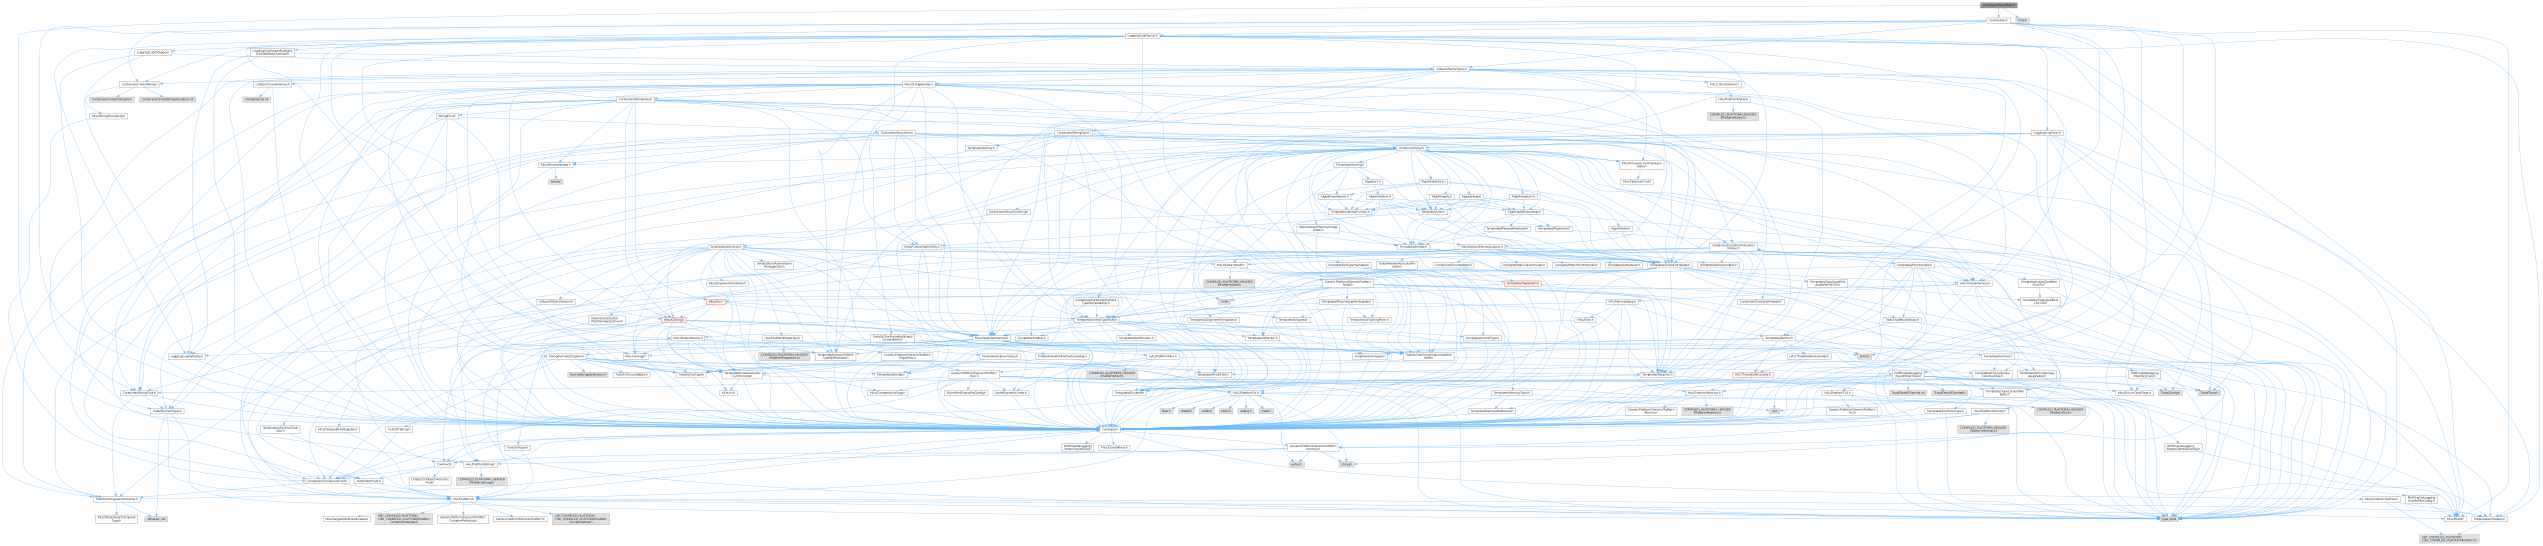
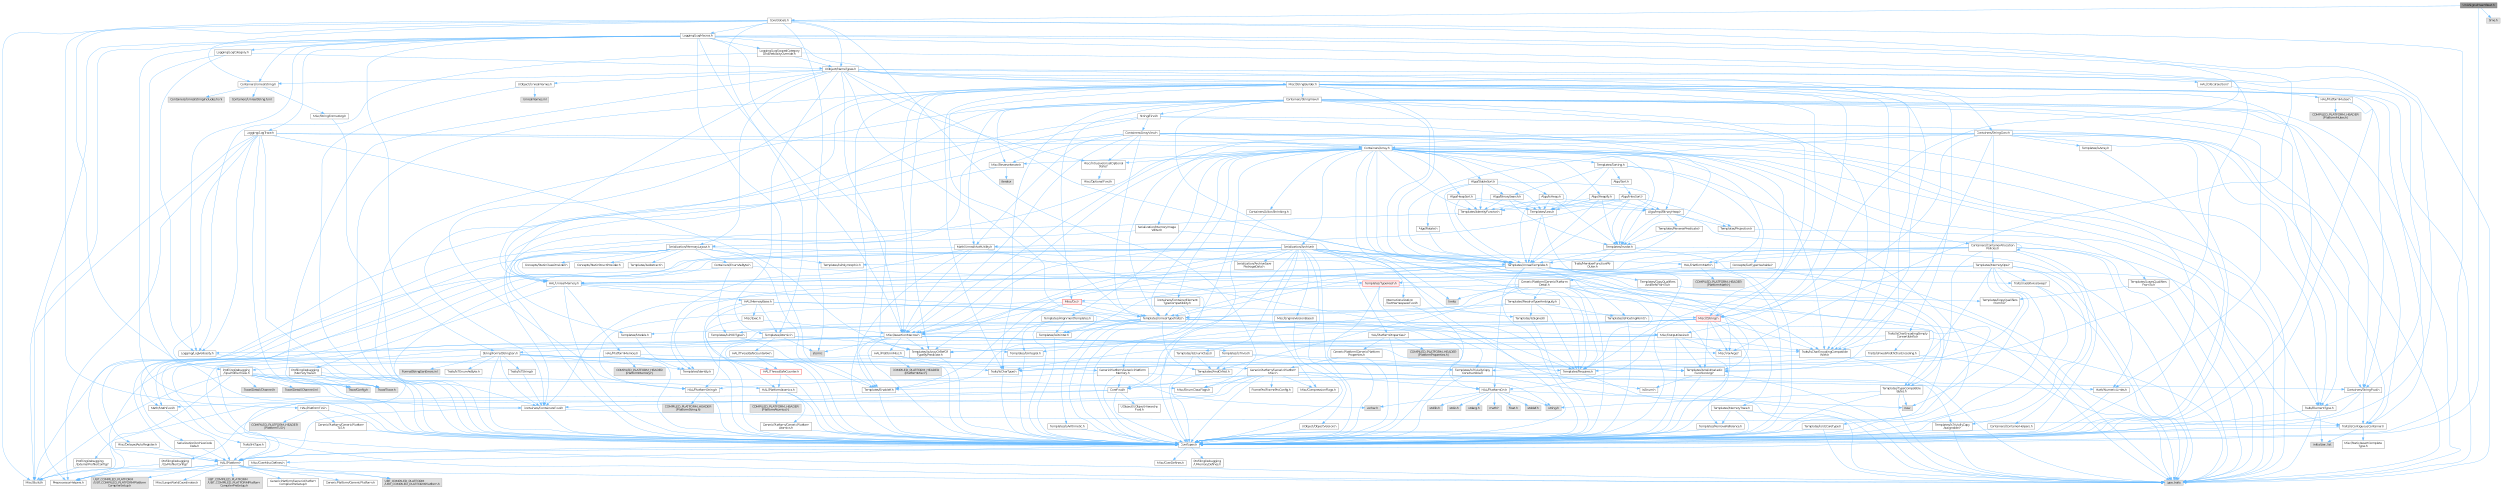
edge "Serialization/MemoryLayout.h" -> "Containers/StringFwd.h": removed
edge "CoreTypes.h" -> "GenericPlatform/GenericPlatform Memory.h": reversed
edge "PreprocessorHelpers.h" -> "UBT_COMPILED_PLATFORM /UBT_COMPILED_PLATFORMPlatform.h": now "HAL/Platform.h" -> "UBT_COMPILED_PLATFORM /UBT_COMPILED_PLATFORMPlatform.h"
